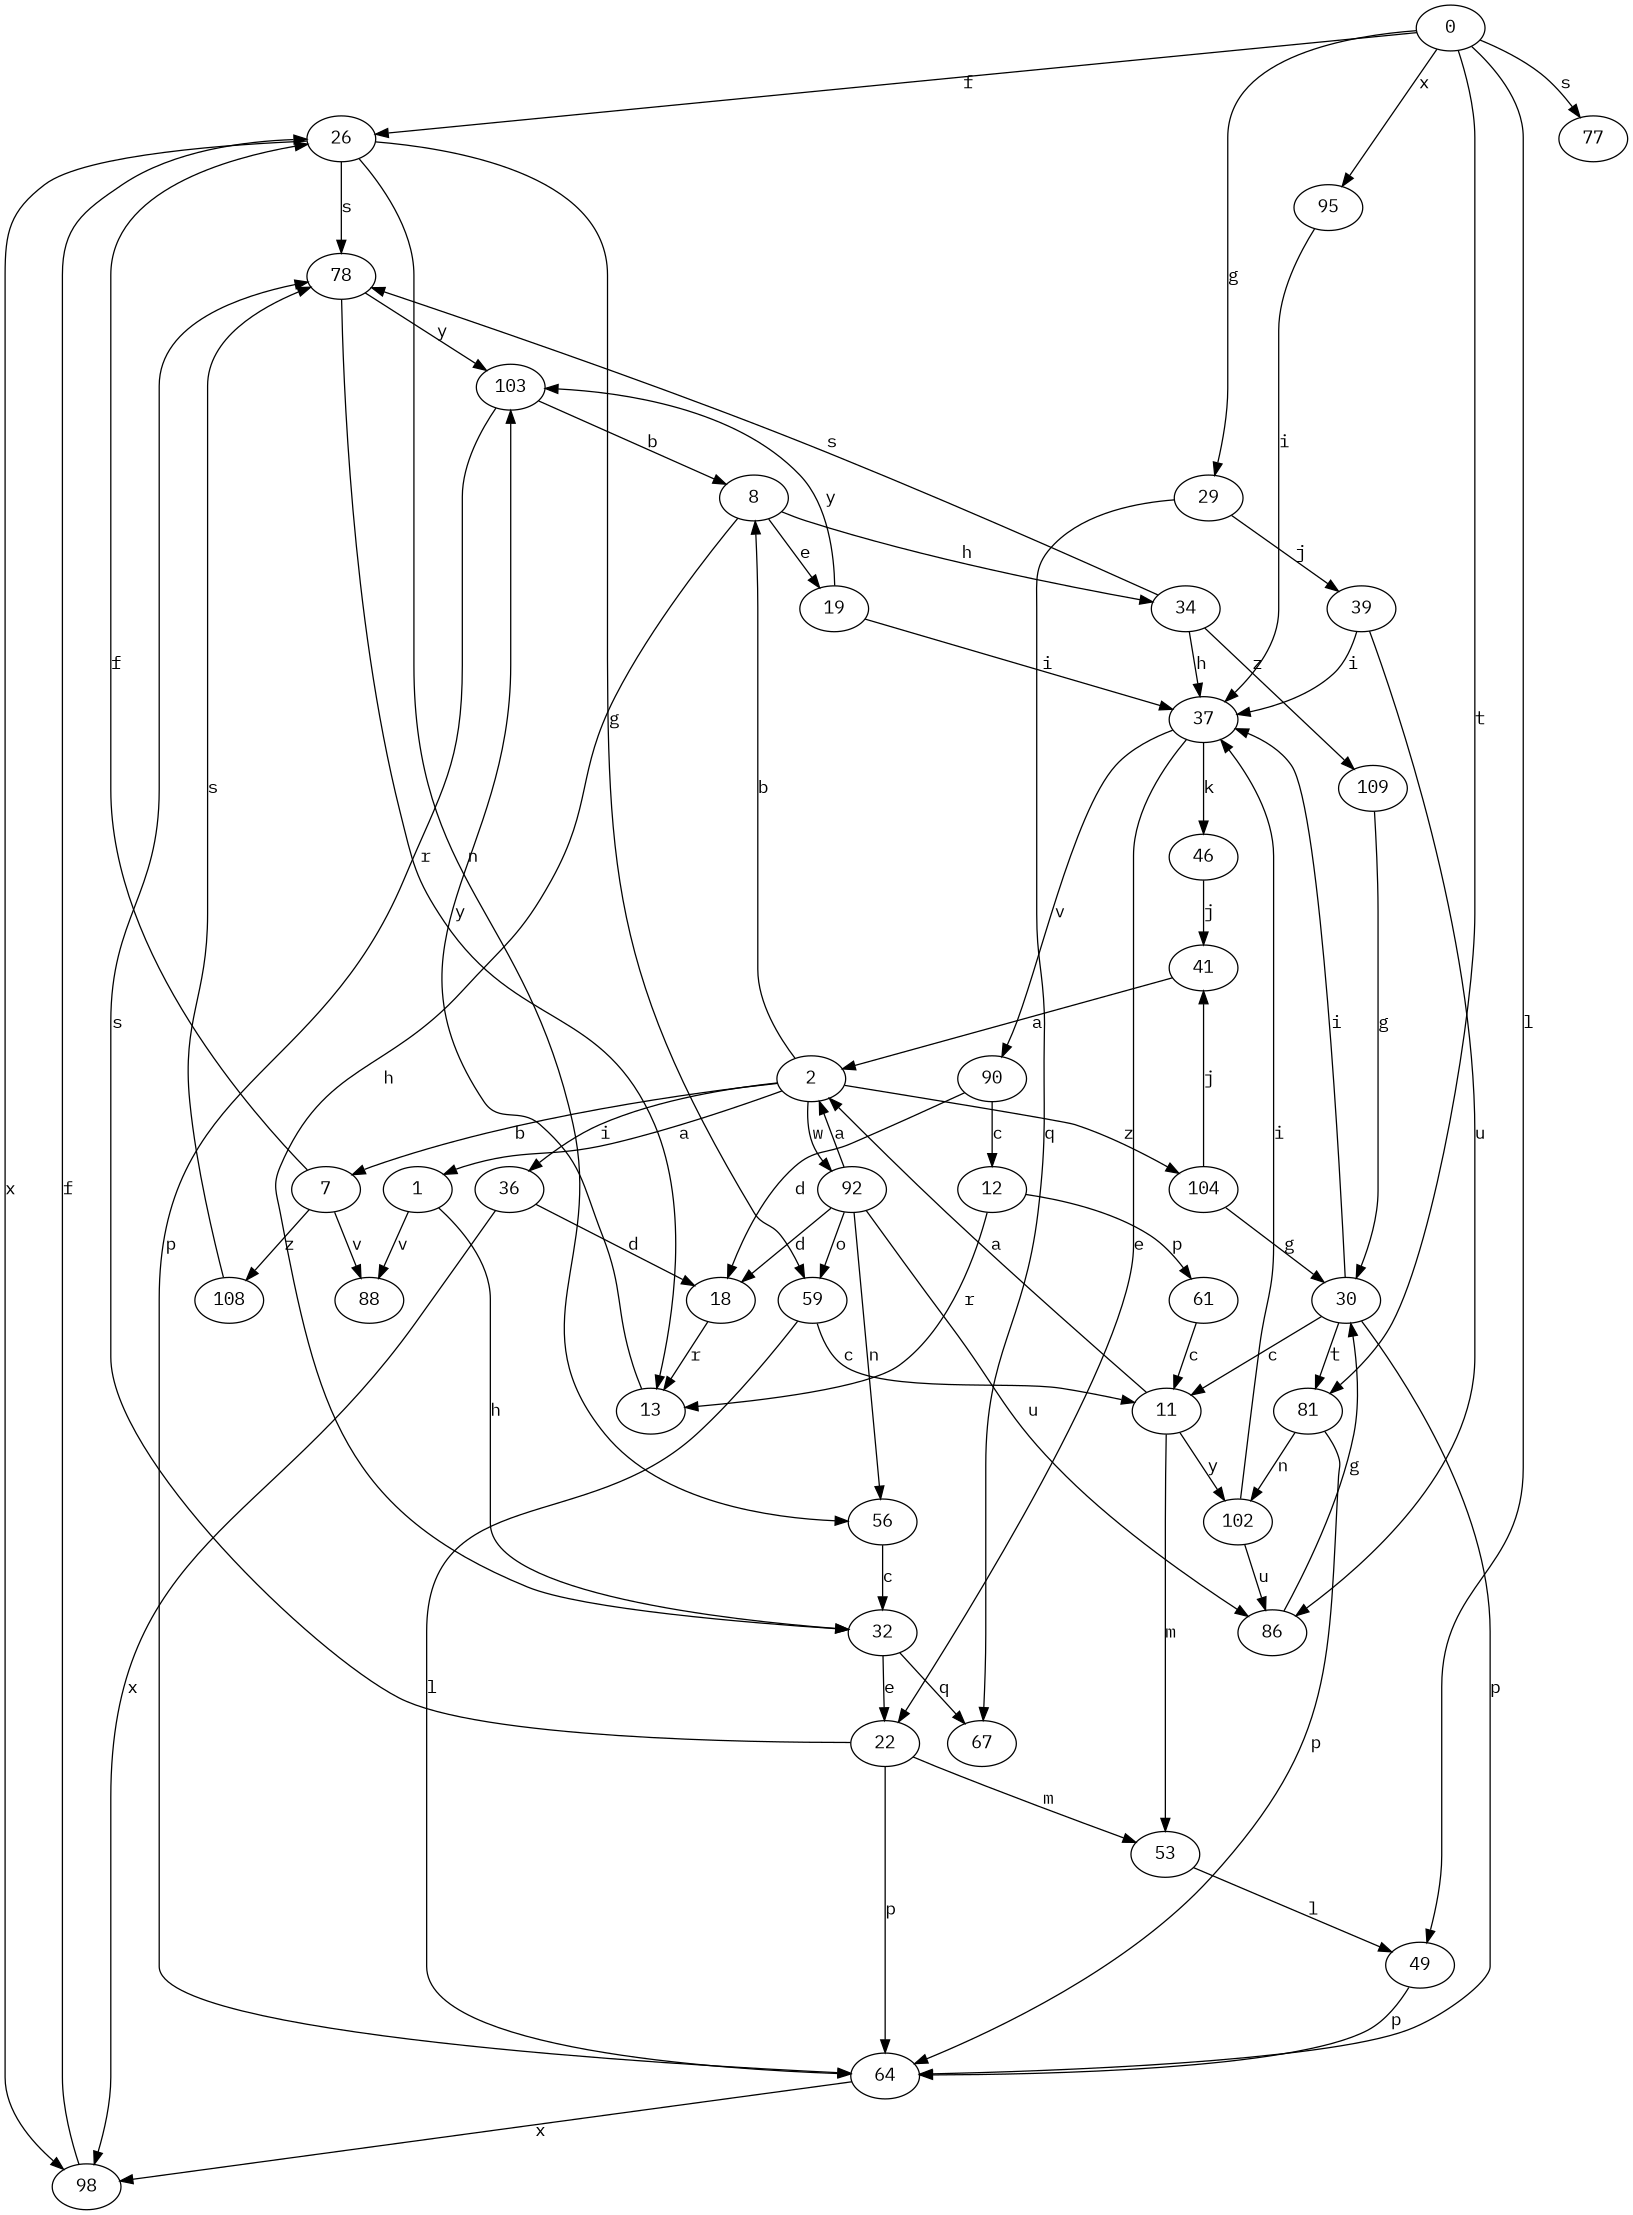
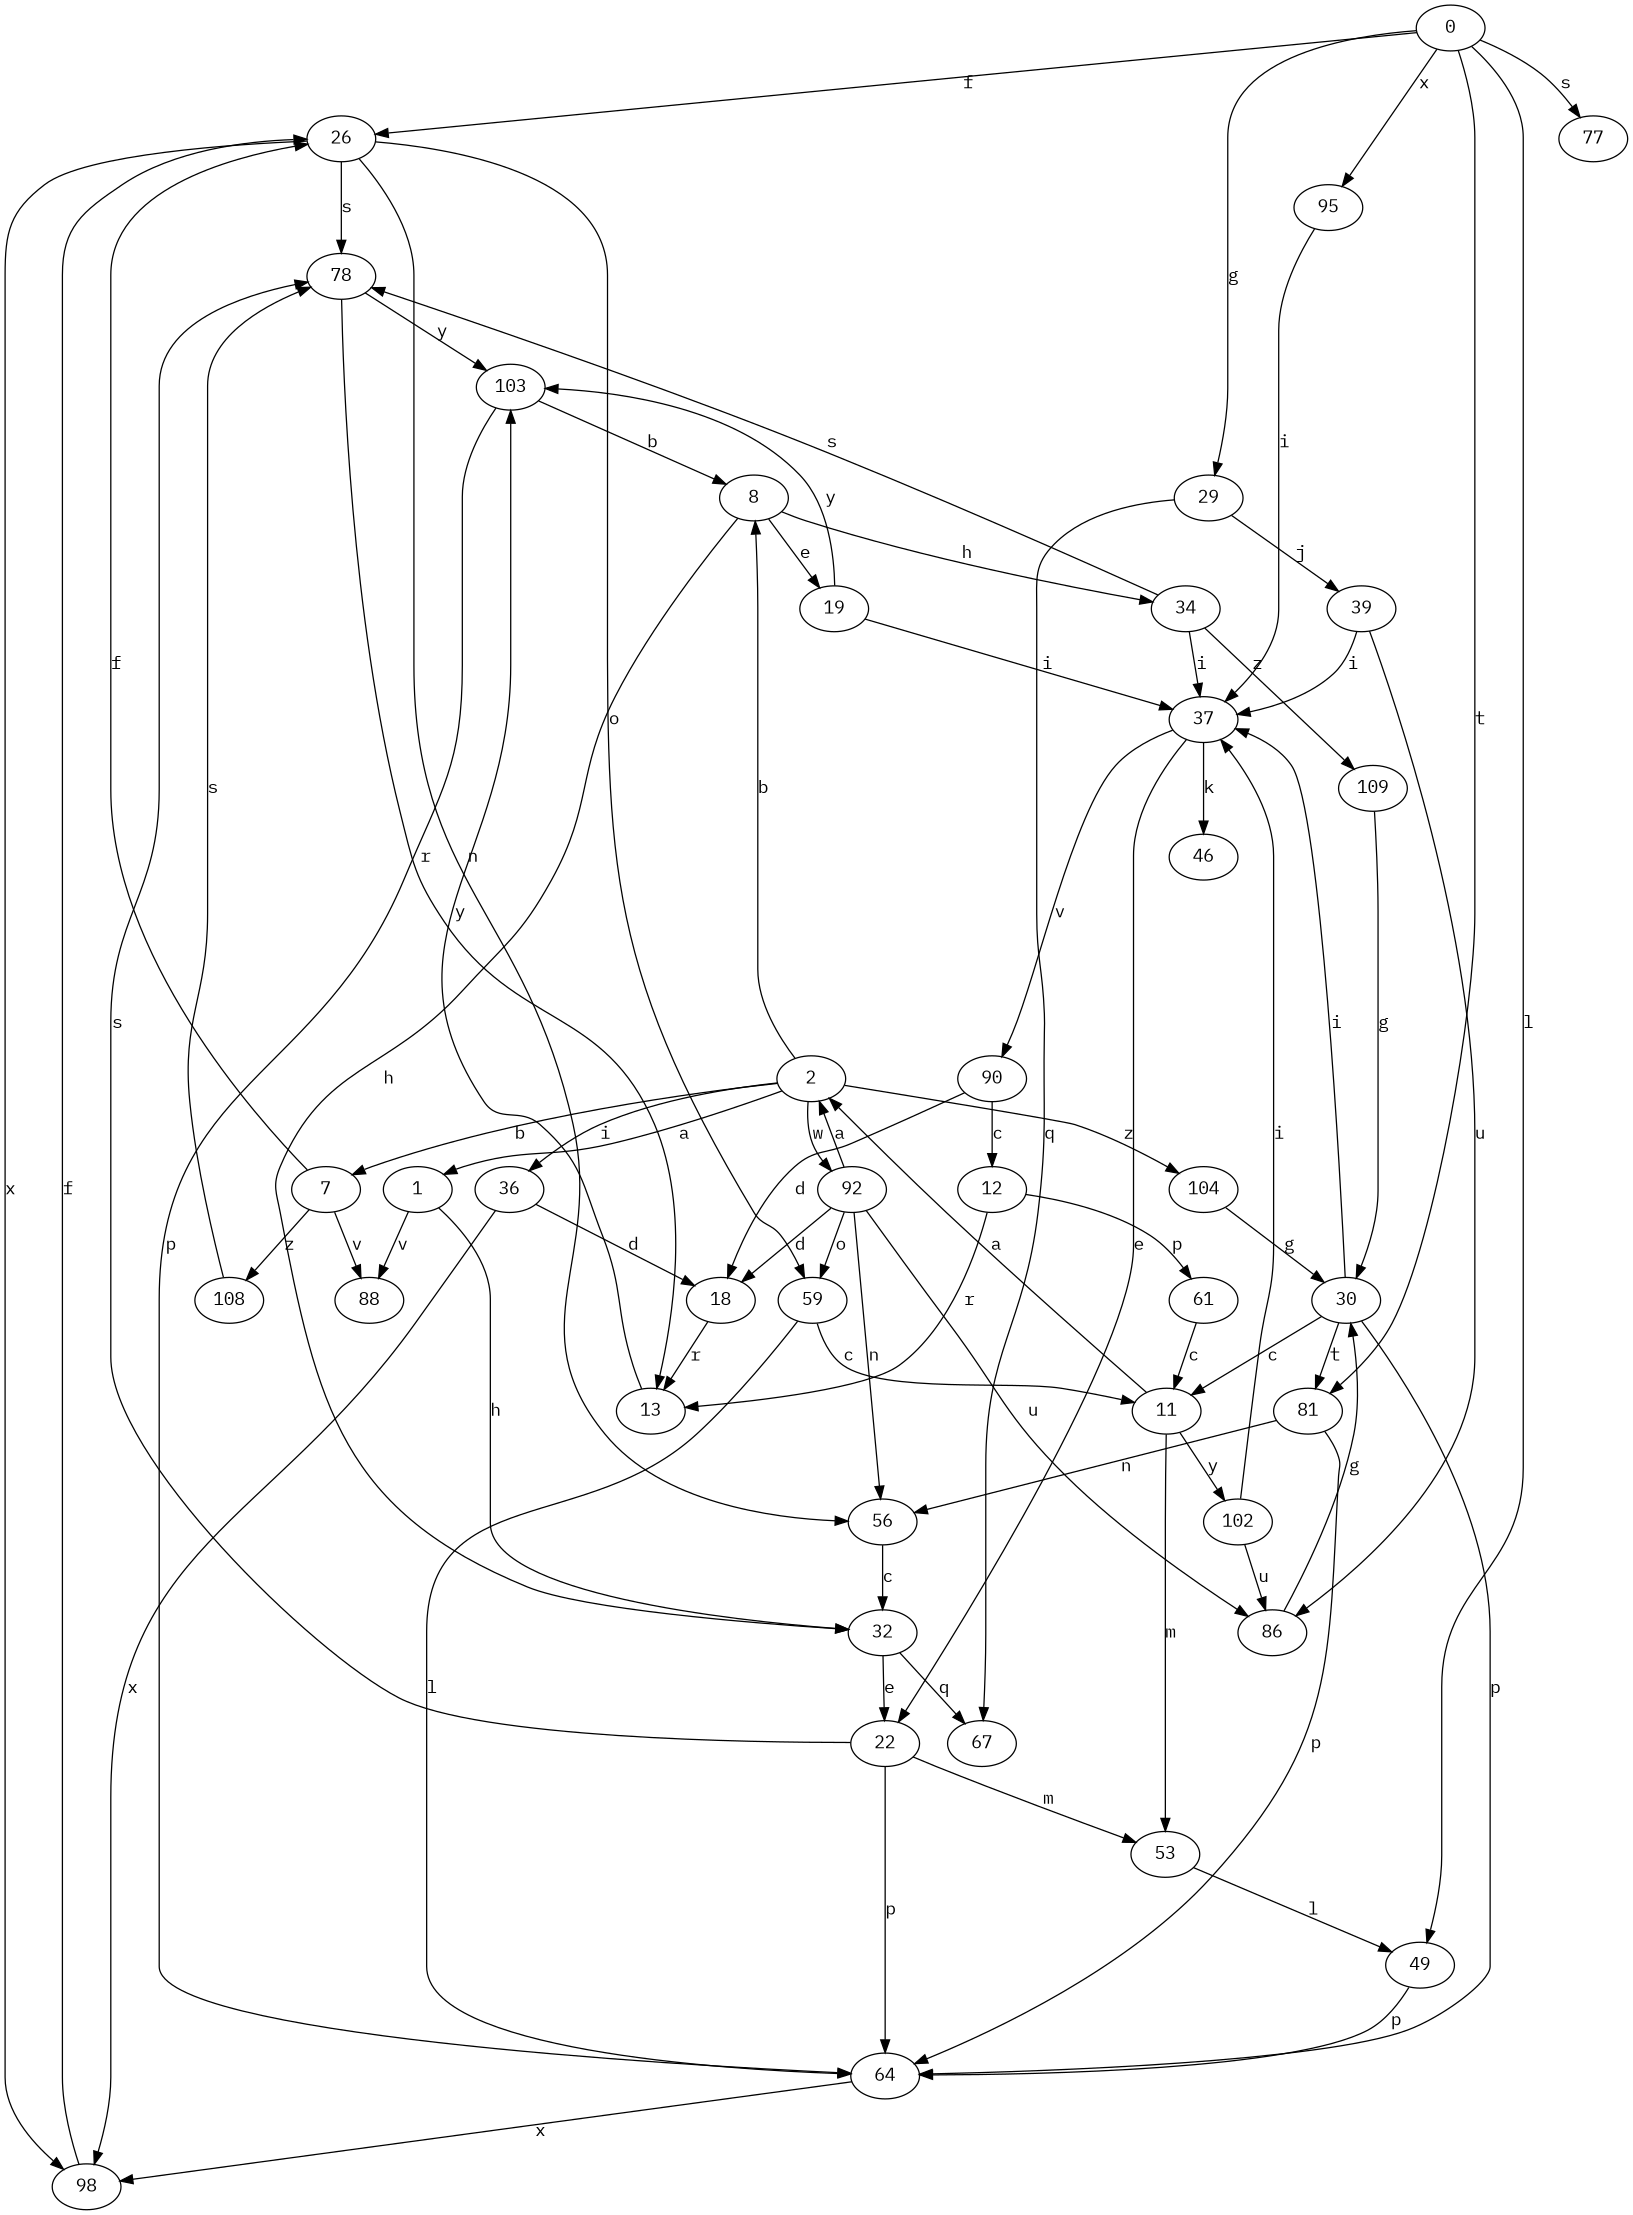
edge "34" -> "37": label "h" -> "i"
edge "26" -> "59": label "g" -> "o"
node "41": removed
edge "81" -> "102": now "81" -> "56"
